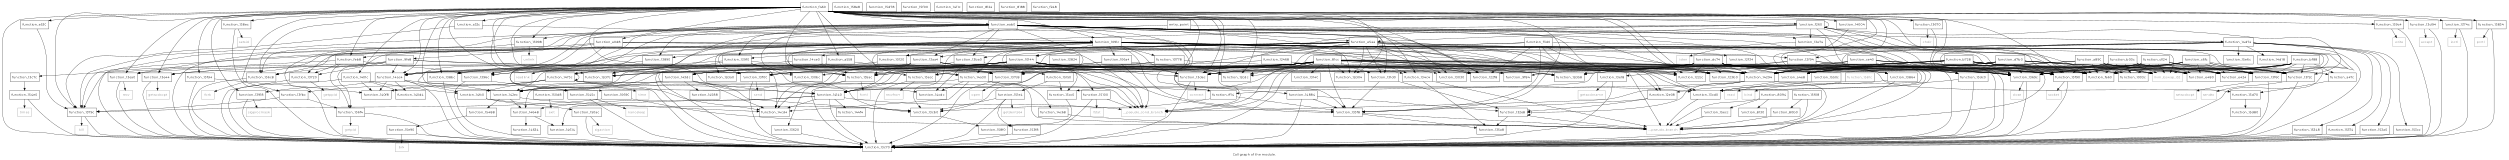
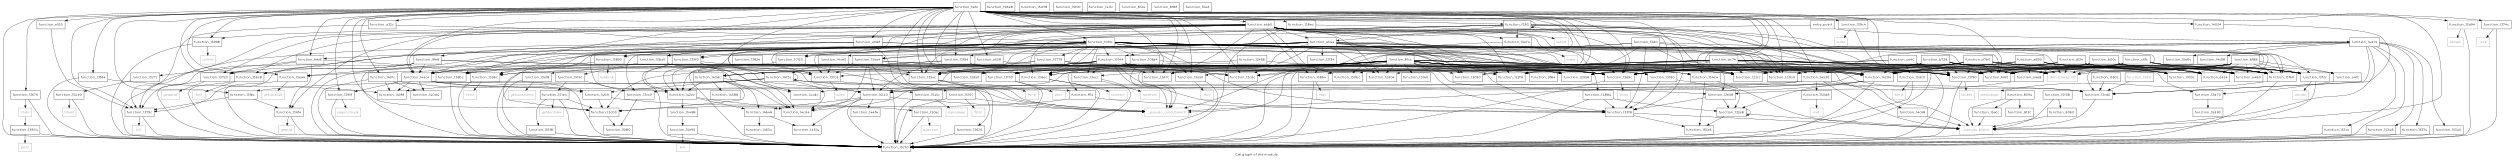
edge "function_f460" -> "function_13834": now "chdir" -> "function_13834"
edge "function_1091c" -> "function_1369c": added
node "function_10690": removed
